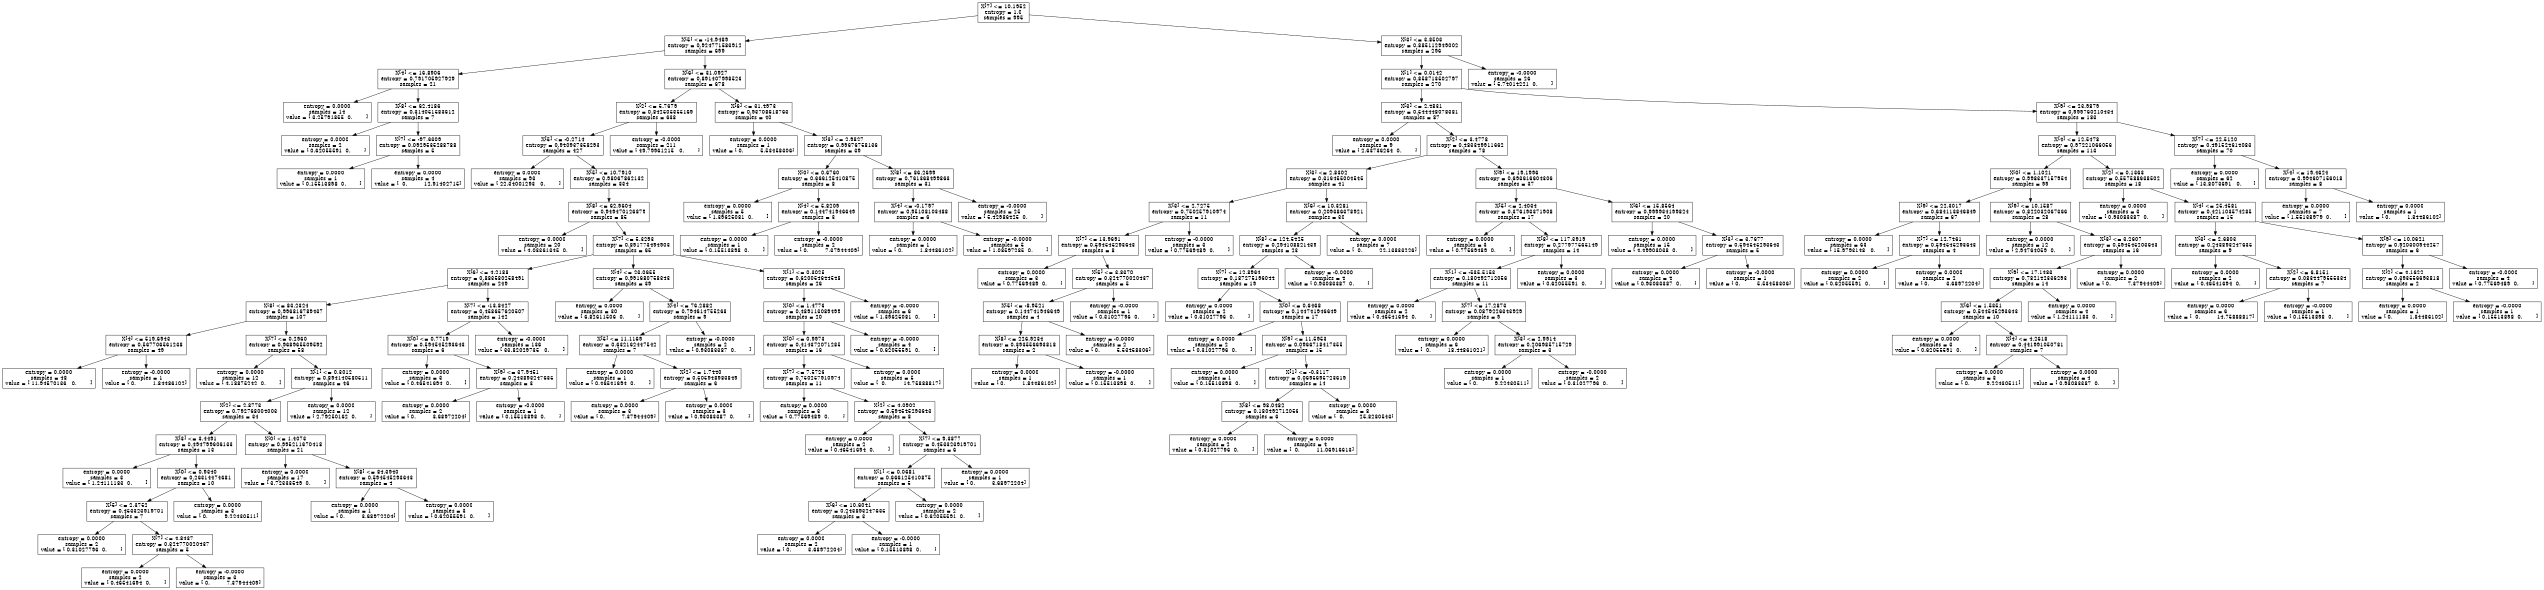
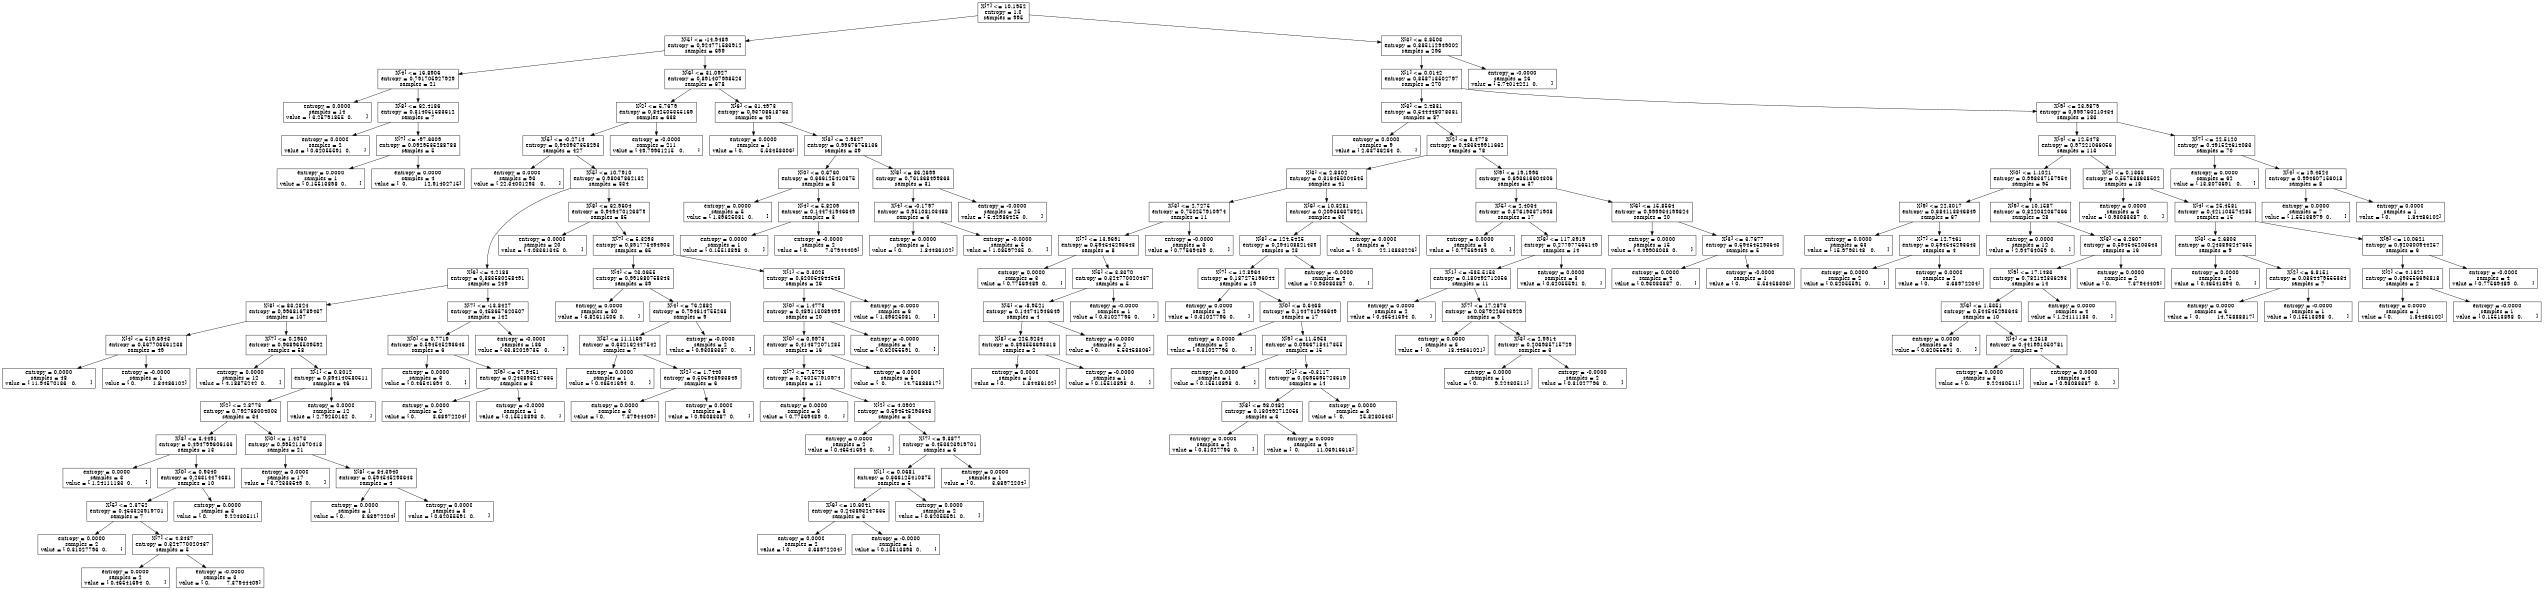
node "X[0] <= 1.1021 entropy = 0.998337157954 samples = 99": label "X[0] <= 1.1021 entropy = 0.998337157954 samples = 99" -> "X[0] <= 1.1021 entropy = 0.998337157954 samples = 95"
edge "X[7] <= 5.3293 entropy = 0.891773494903 samples = 65" -> "X[6] <= 4.2188 entropy = 0.883580258491 samples = 249": now "X[5] <= 10.7910 entropy = 0.98067862132 samples = 334" -> "X[6] <= 4.2188 entropy = 0.883580258491 samples = 249"
